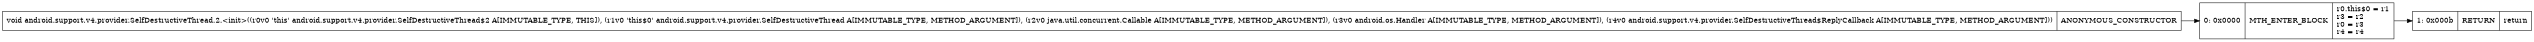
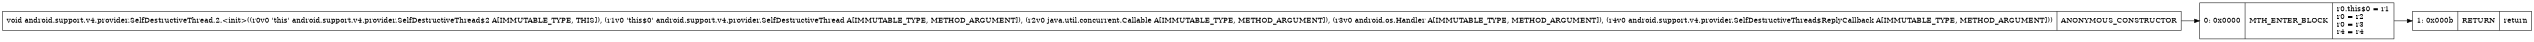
node "0: 0x0000": text "r3 = r2" -> "r0 = r2"
